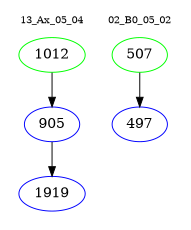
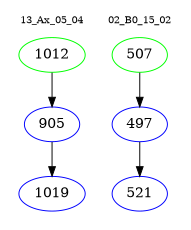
cluster "02_B0_05_02": label "02_B0_05_02" -> "02_B0_15_02"
node "1919": label "1919" -> "1019"
node "521": added
